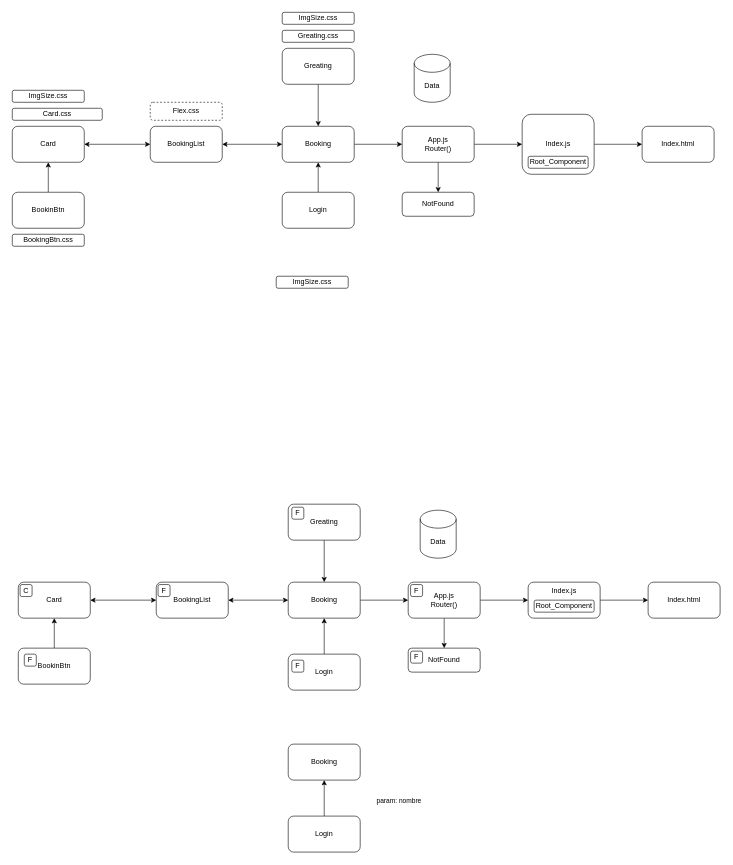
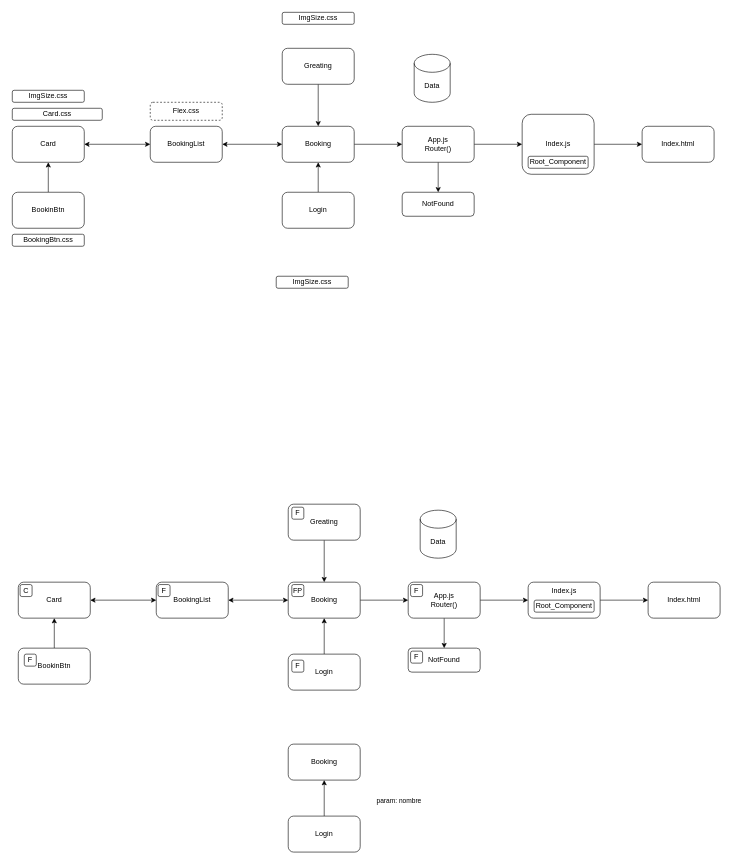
node "Greating.css": removed
node "FP": added
